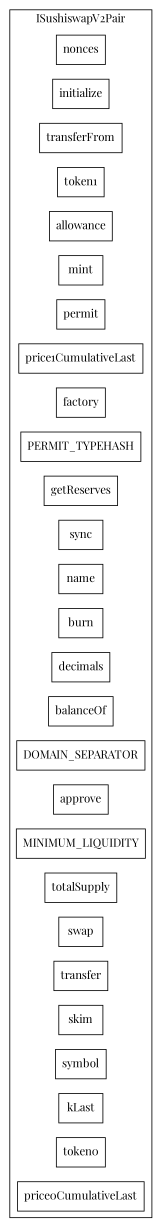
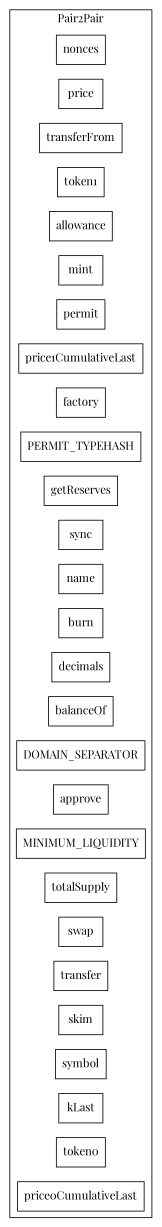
cluster "ISushiswapV2Pair": label "ISushiswapV2Pair" -> "Pair2Pair"
node "initialize": label "initialize" -> "price"
